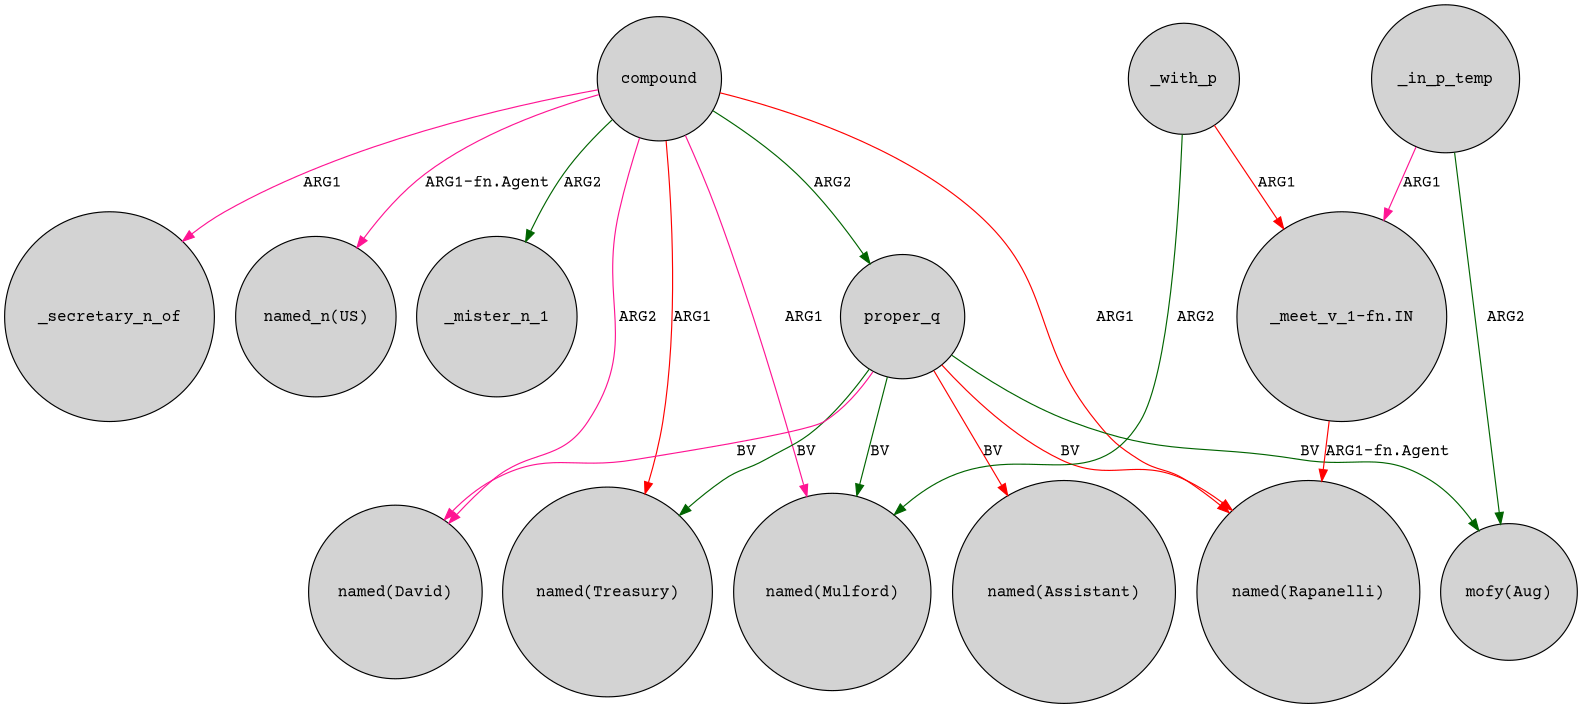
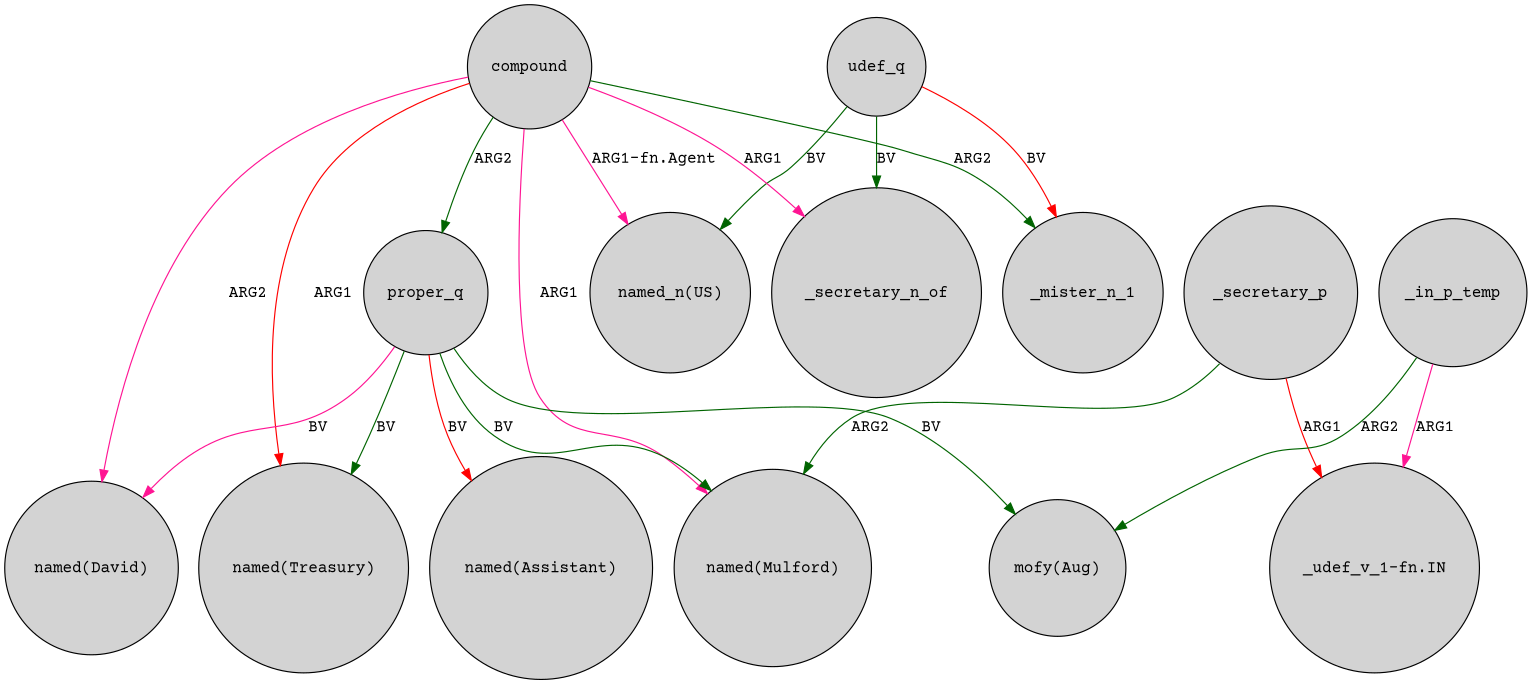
node "udef_q": added
node "_with_p": label "_with_p" -> "_secretary_p"
node "_meet_v_1-fn.IN": label "_meet_v_1-fn.IN" -> "_udef_v_1-fn.IN"
node "named(Rapanelli)": removed
